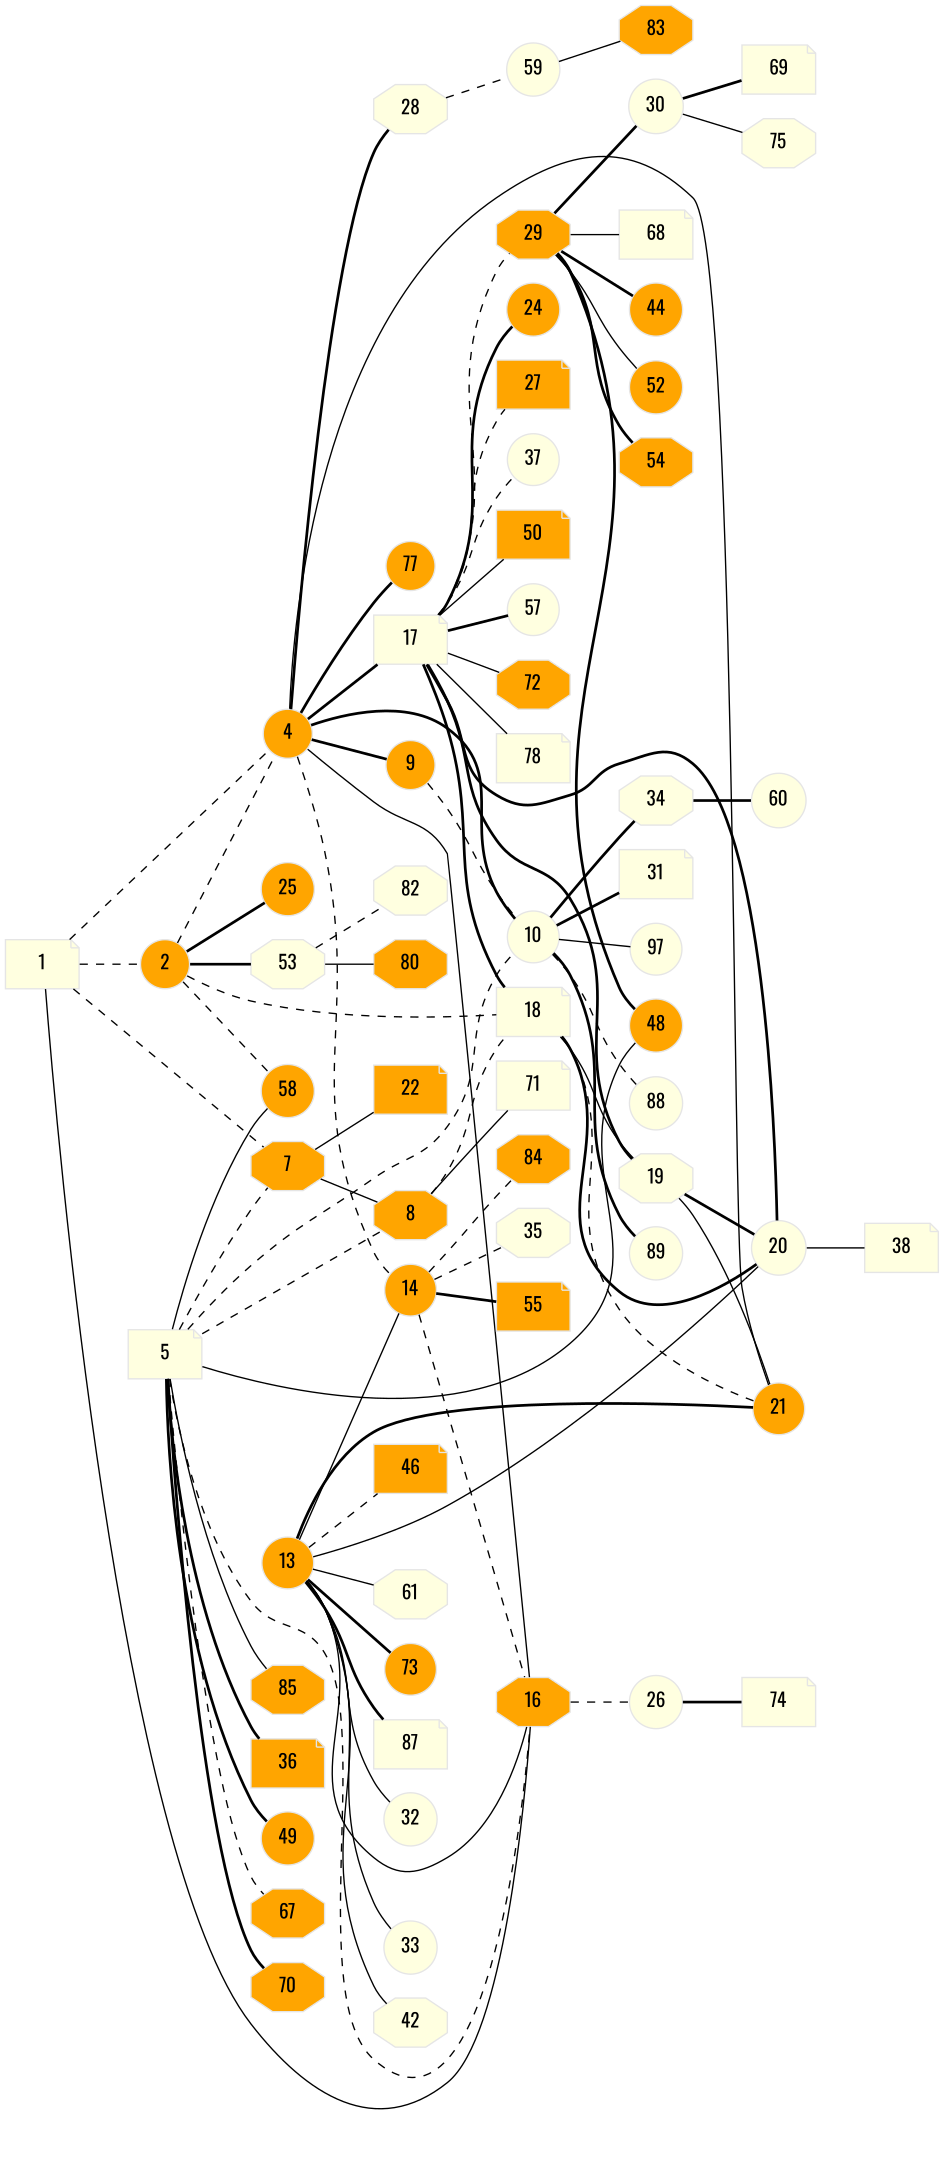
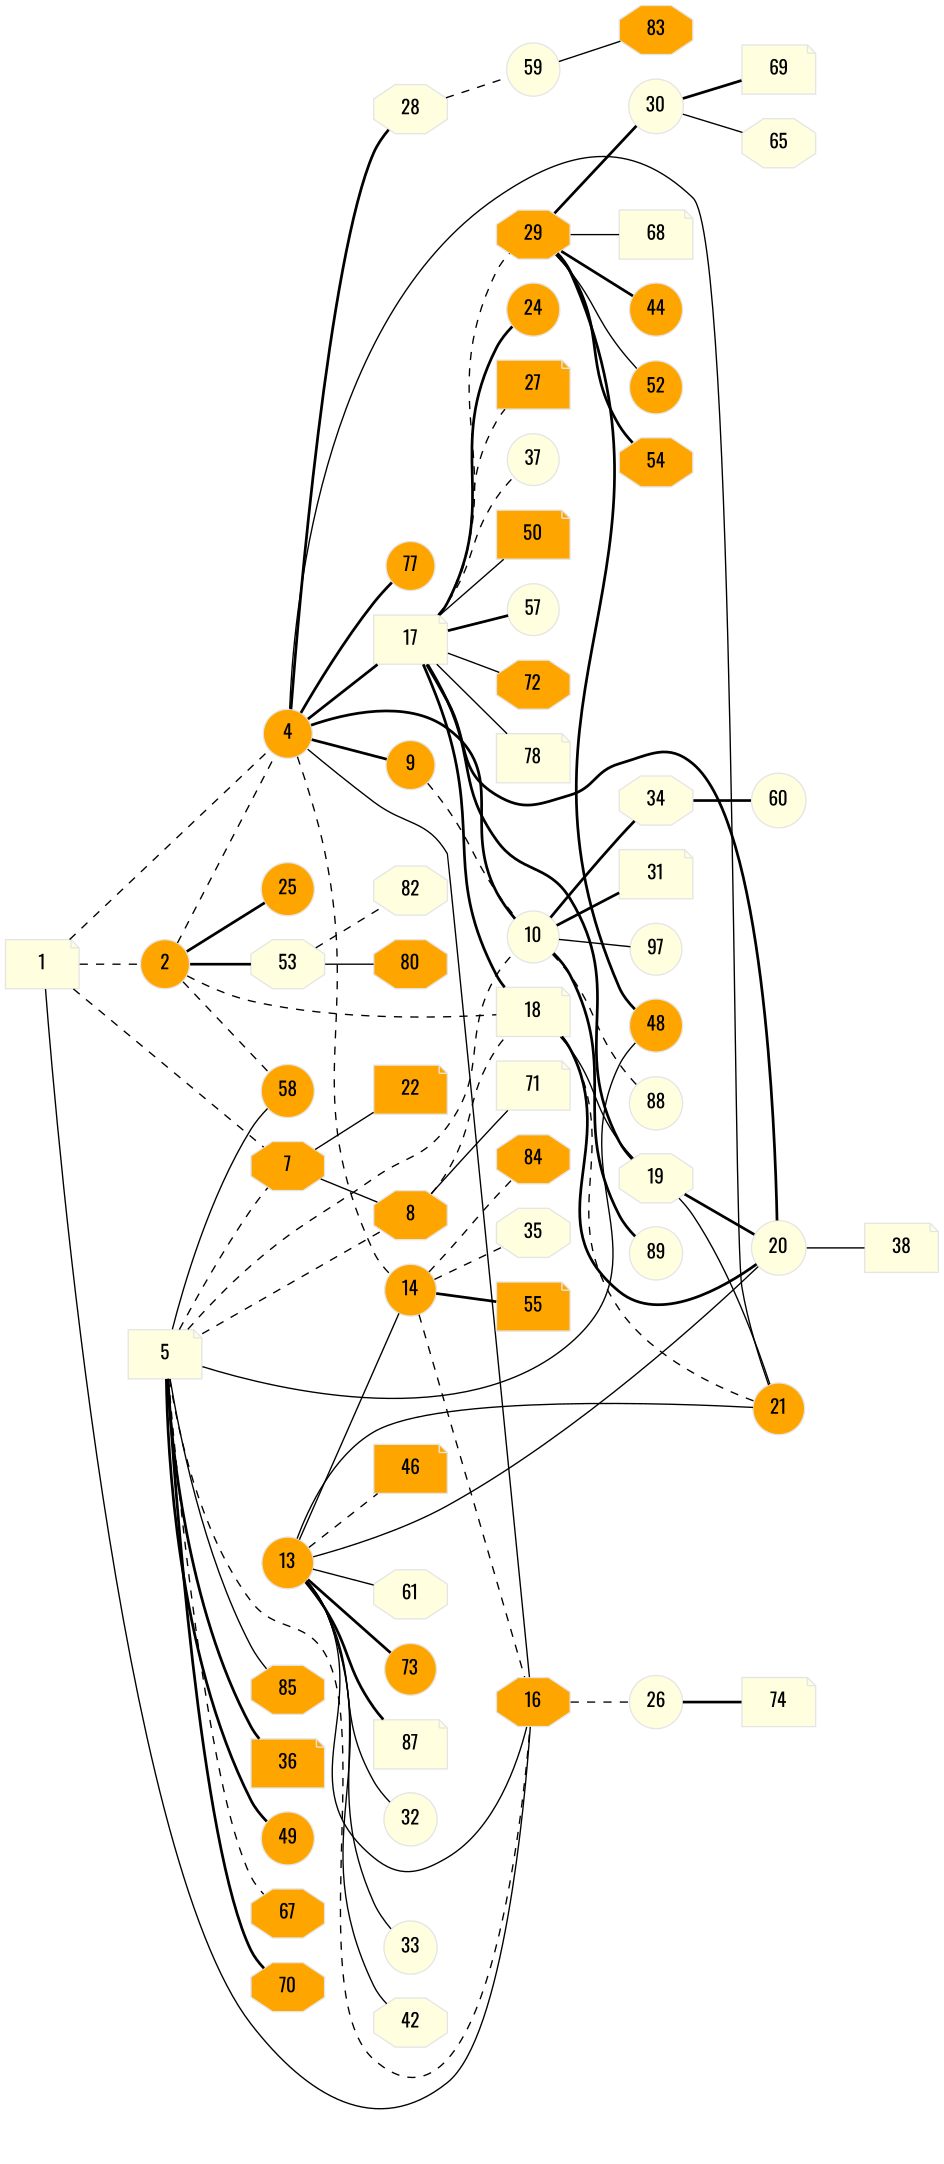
node "75": label "75" -> "65"
edge "21" -- "13": style bold -> solid
